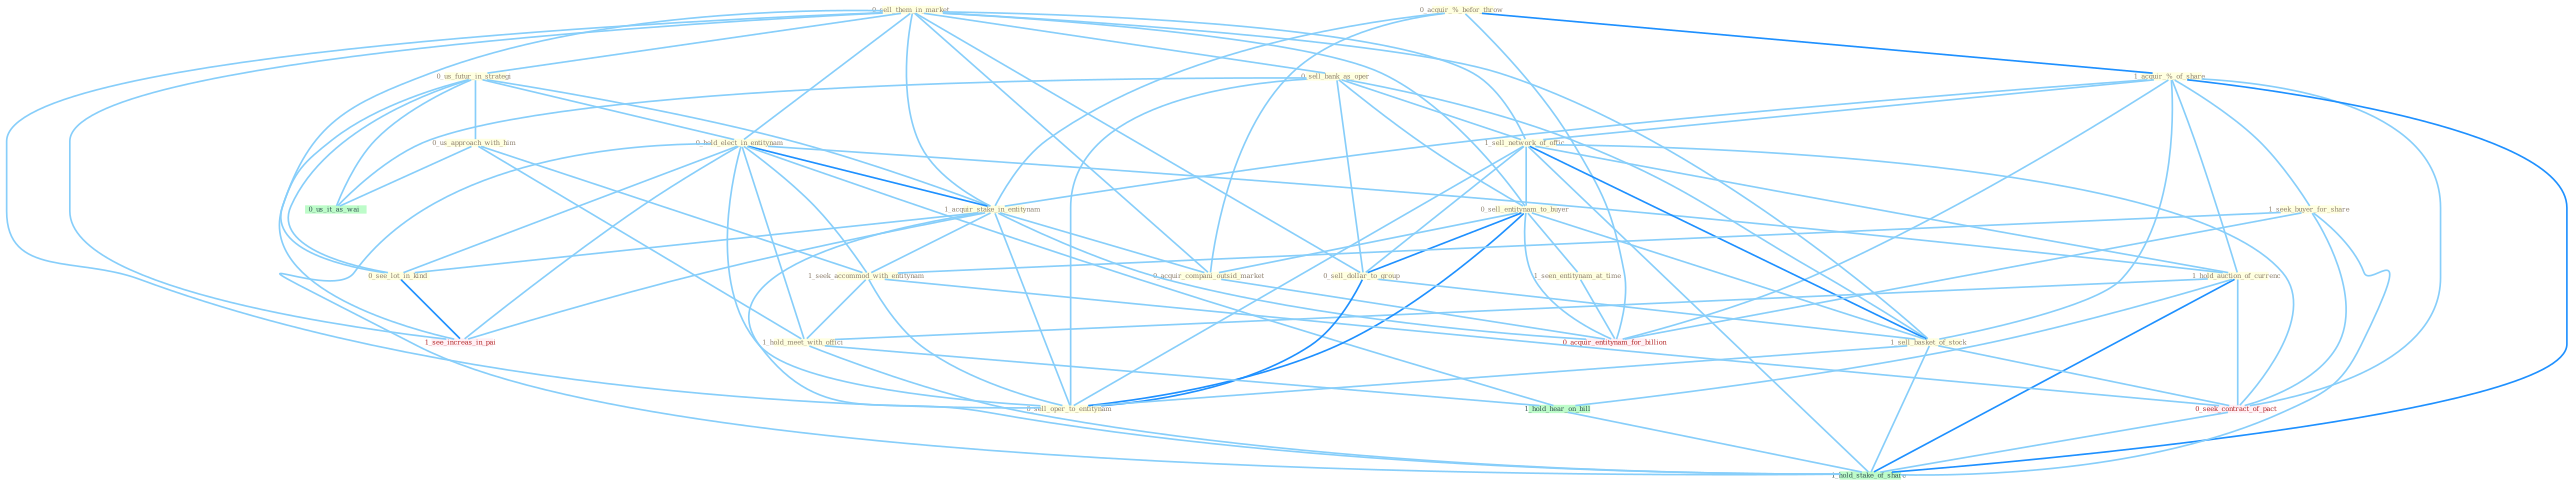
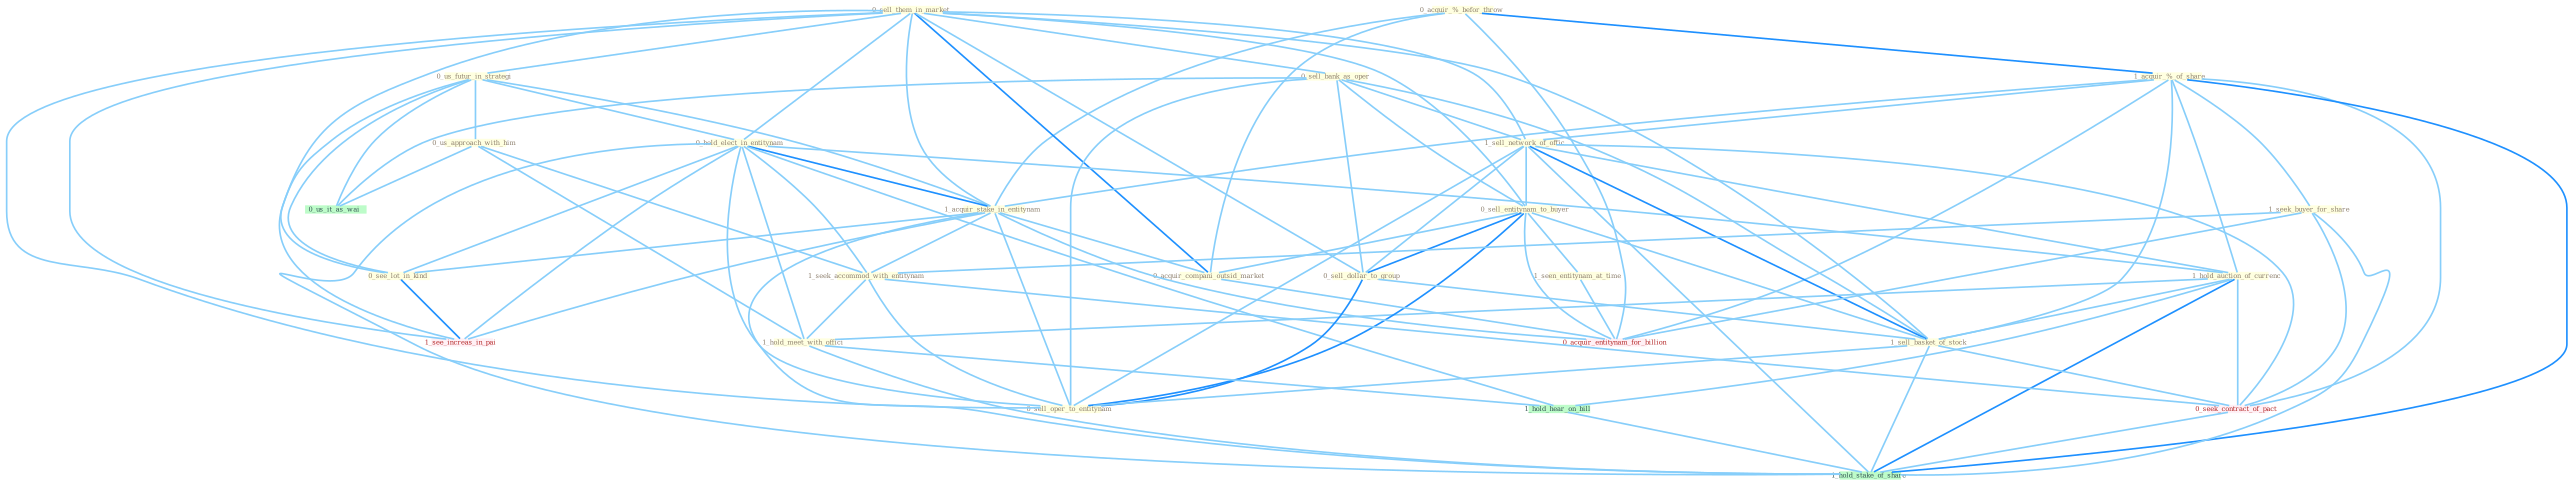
edge "0_sell_them_in_market" -- "0_acquir_compani_outsid_market": color #87cefa -> #1e90ff
edge "1_hold_auction_of_currenc" -- "1_sell_basket_of_stock": added
